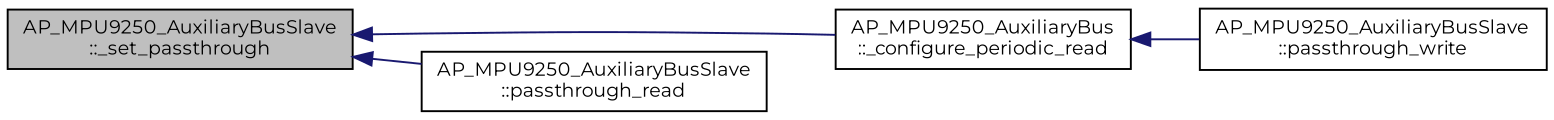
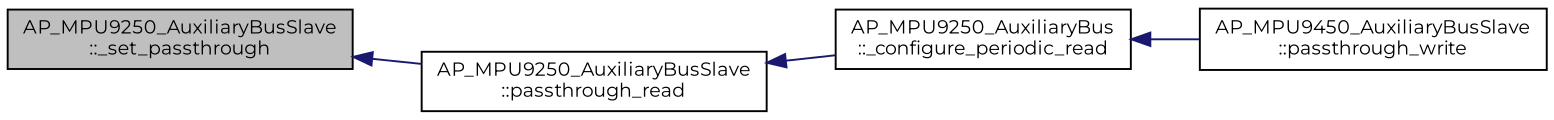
edge "AP_MPU9250_AuxiliaryBus ::_configure_periodic_read" -> "AP_MPU9250_AuxiliaryBusSlave ::_set_passthrough": now "AP_MPU9250_AuxiliaryBus ::_configure_periodic_read" -> "AP_MPU9250_AuxiliaryBusSlave ::passthrough_read"
node "AP_MPU9250_AuxiliaryBusSlave ::passthrough_write": label "AP_MPU9250_AuxiliaryBusSlave ::passthrough_write" -> "AP_MPU9450_AuxiliaryBusSlave ::passthrough_write"
